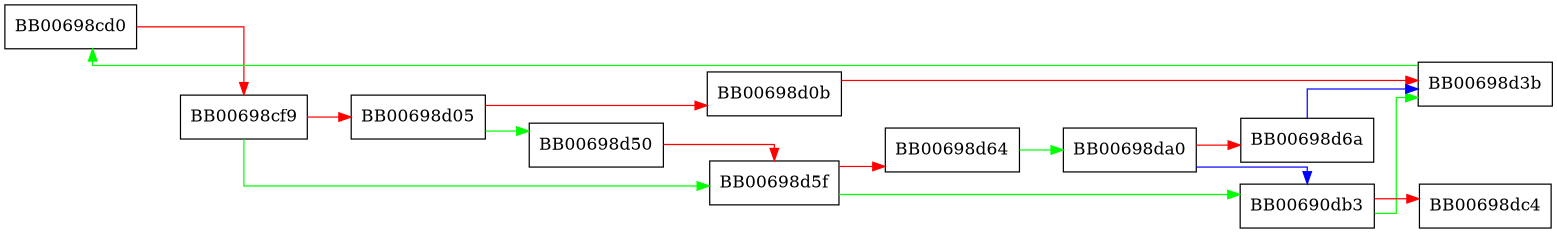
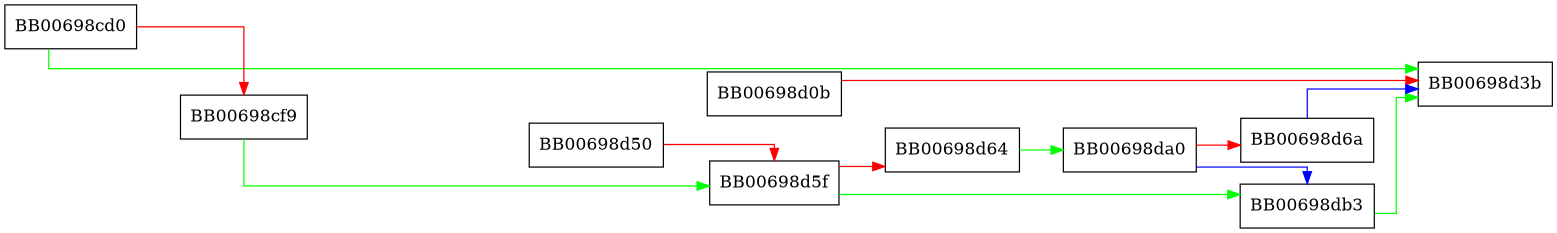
edge "BB00698d3b" -> "BB00698cd0": reversed
node "BB00698d05": removed
node "BB00690db3": label "BB00690db3" -> "BB00698db3"
node "BB00698dc4": removed
